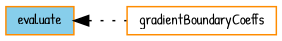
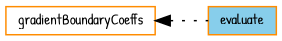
edge "gradientBoundaryCoeffs" -> "evaluate": reversed
